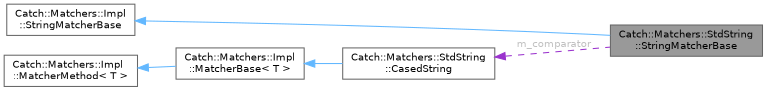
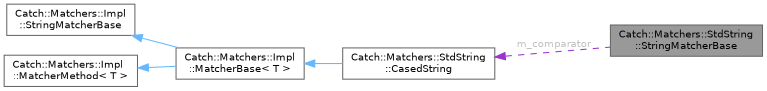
edge "Catch::Matchers::StdString ::StringMatcherBase" -> "Catch::Matchers::Impl ::StringMatcherBase": now "Catch::Matchers::Impl ::MatcherBase< T >" -> "Catch::Matchers::Impl ::StringMatcherBase"
